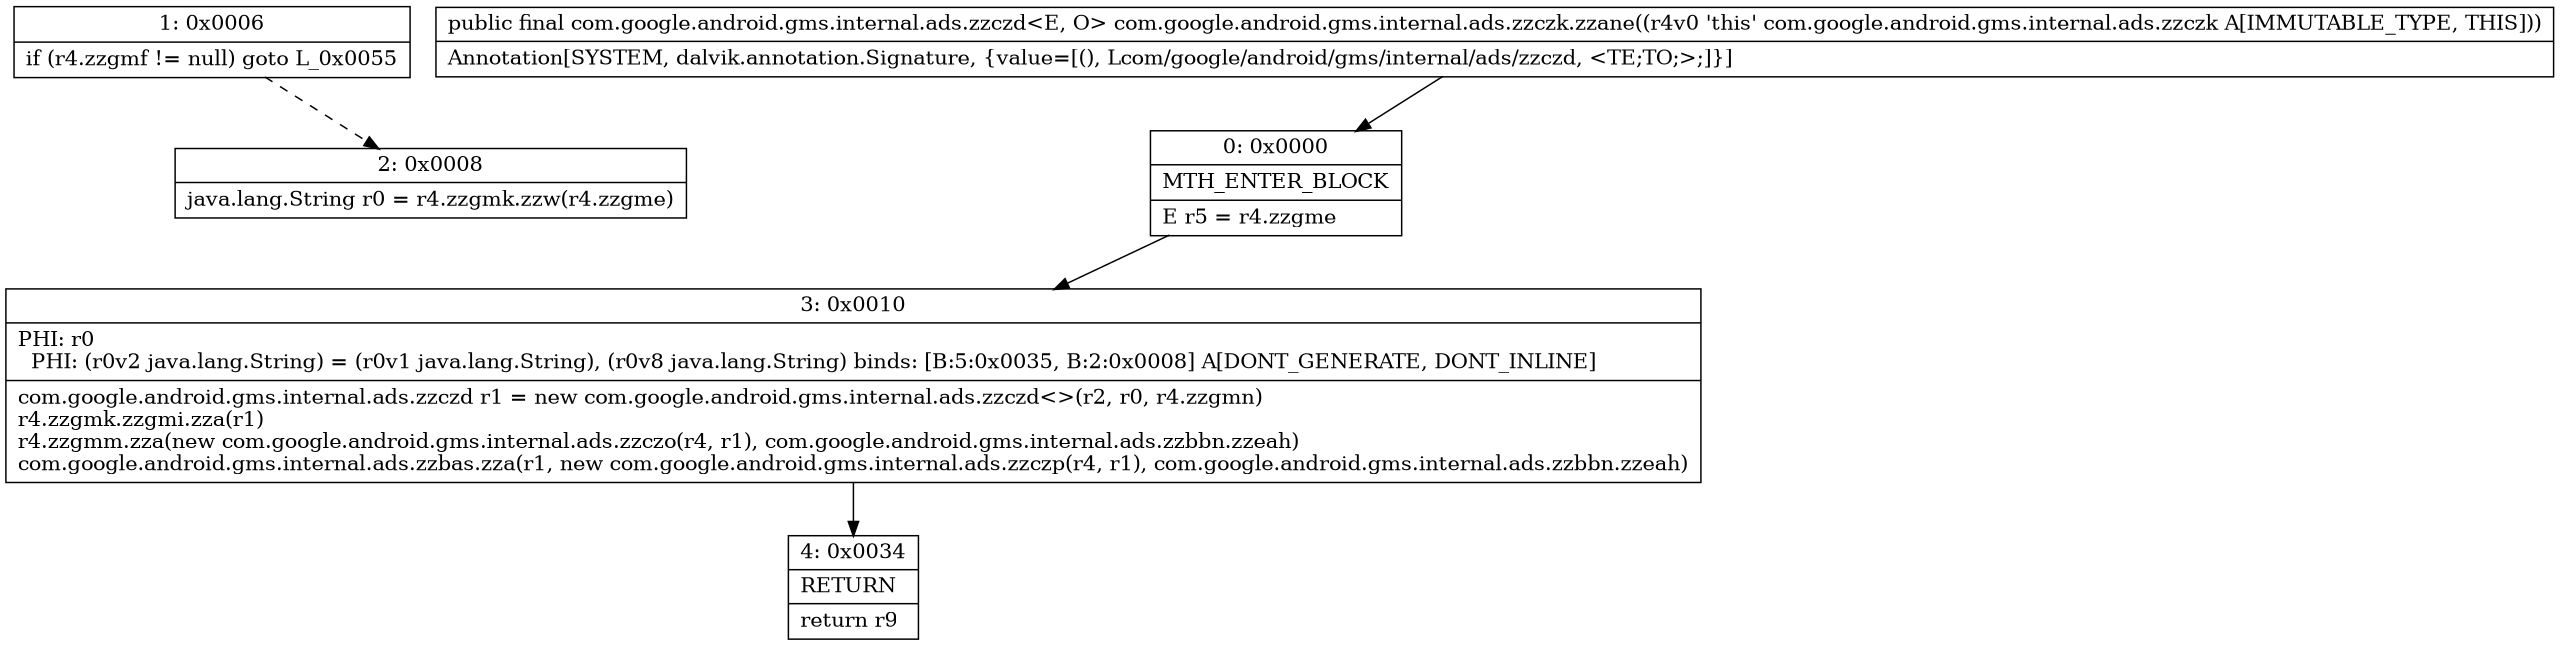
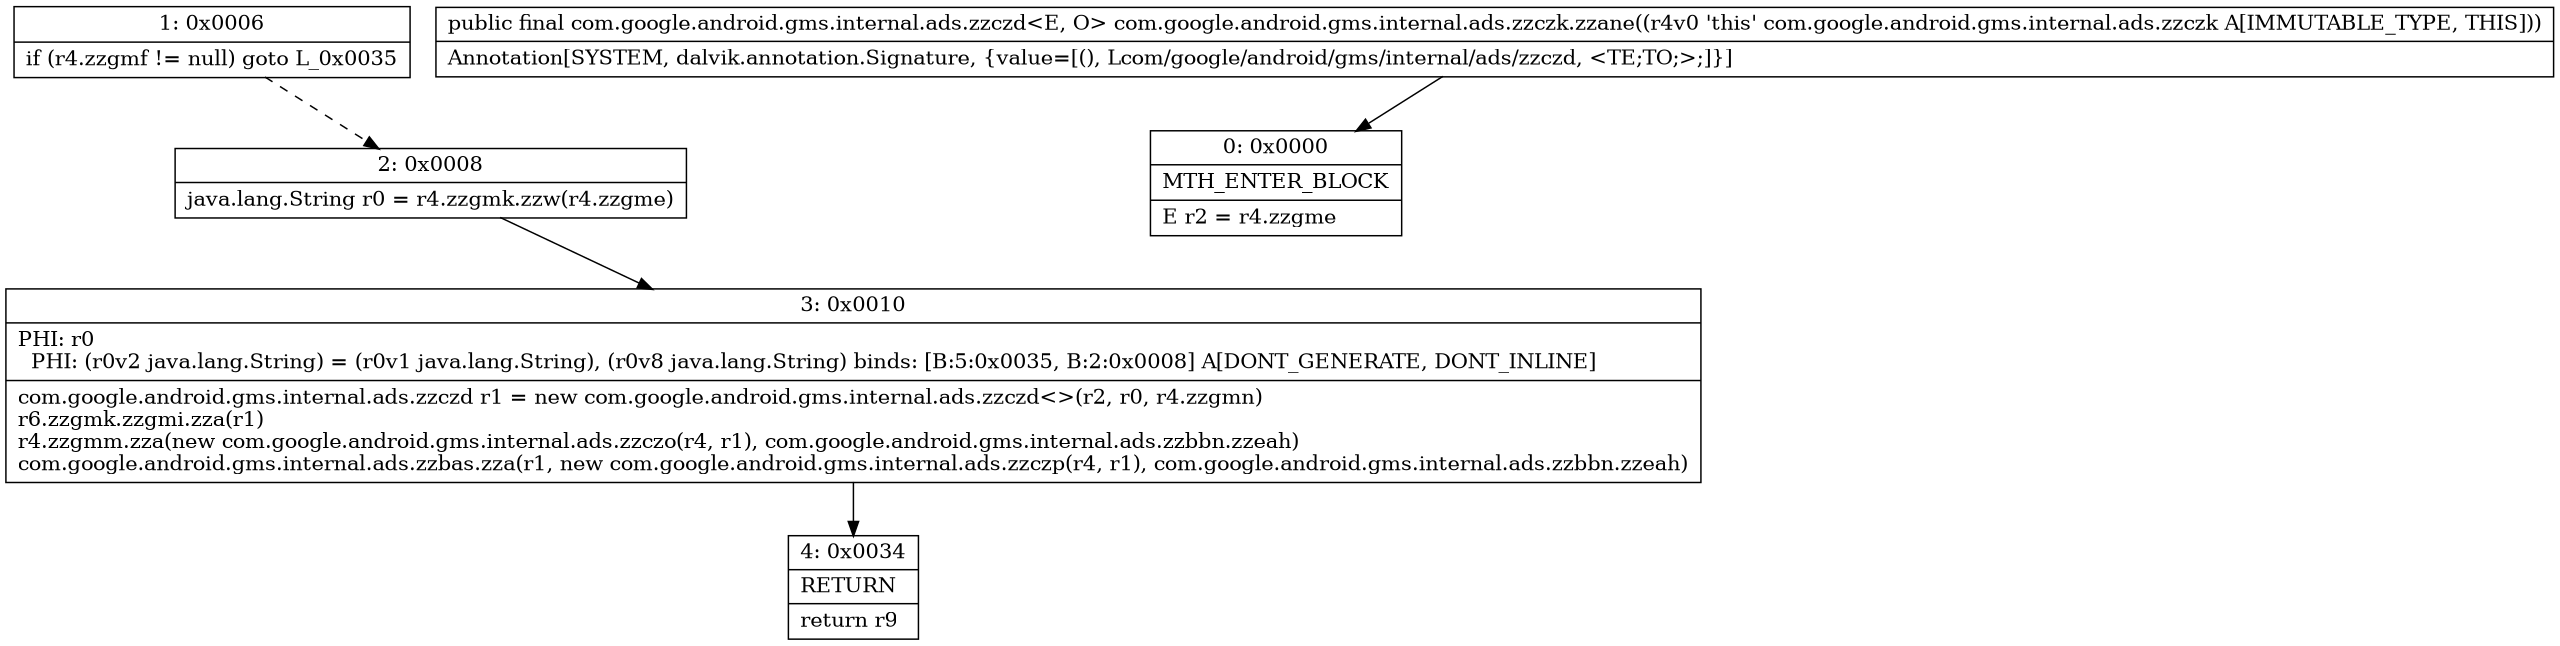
node "1: 0x0006": text "if (r4.zzgmf != null) goto L_0x0055" -> "if (r4.zzgmf != null) goto L_0x0035"
node "0: 0x0000": text "E r5 = r4.zzgme" -> "E r2 = r4.zzgme"
edge "0: 0x0000" -> "3: 0x0010": now "2: 0x0008" -> "3: 0x0010"
node "3: 0x0010": text "r4.zzgmk.zzgmi.zza(r1)" -> "r6.zzgmk.zzgmi.zza(r1)"
